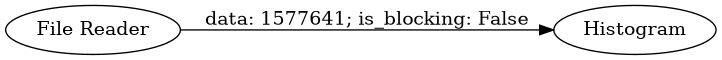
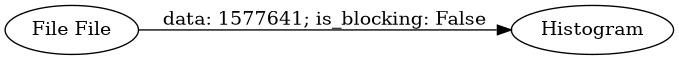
node "File Reader": label "File Reader" -> "File File"
